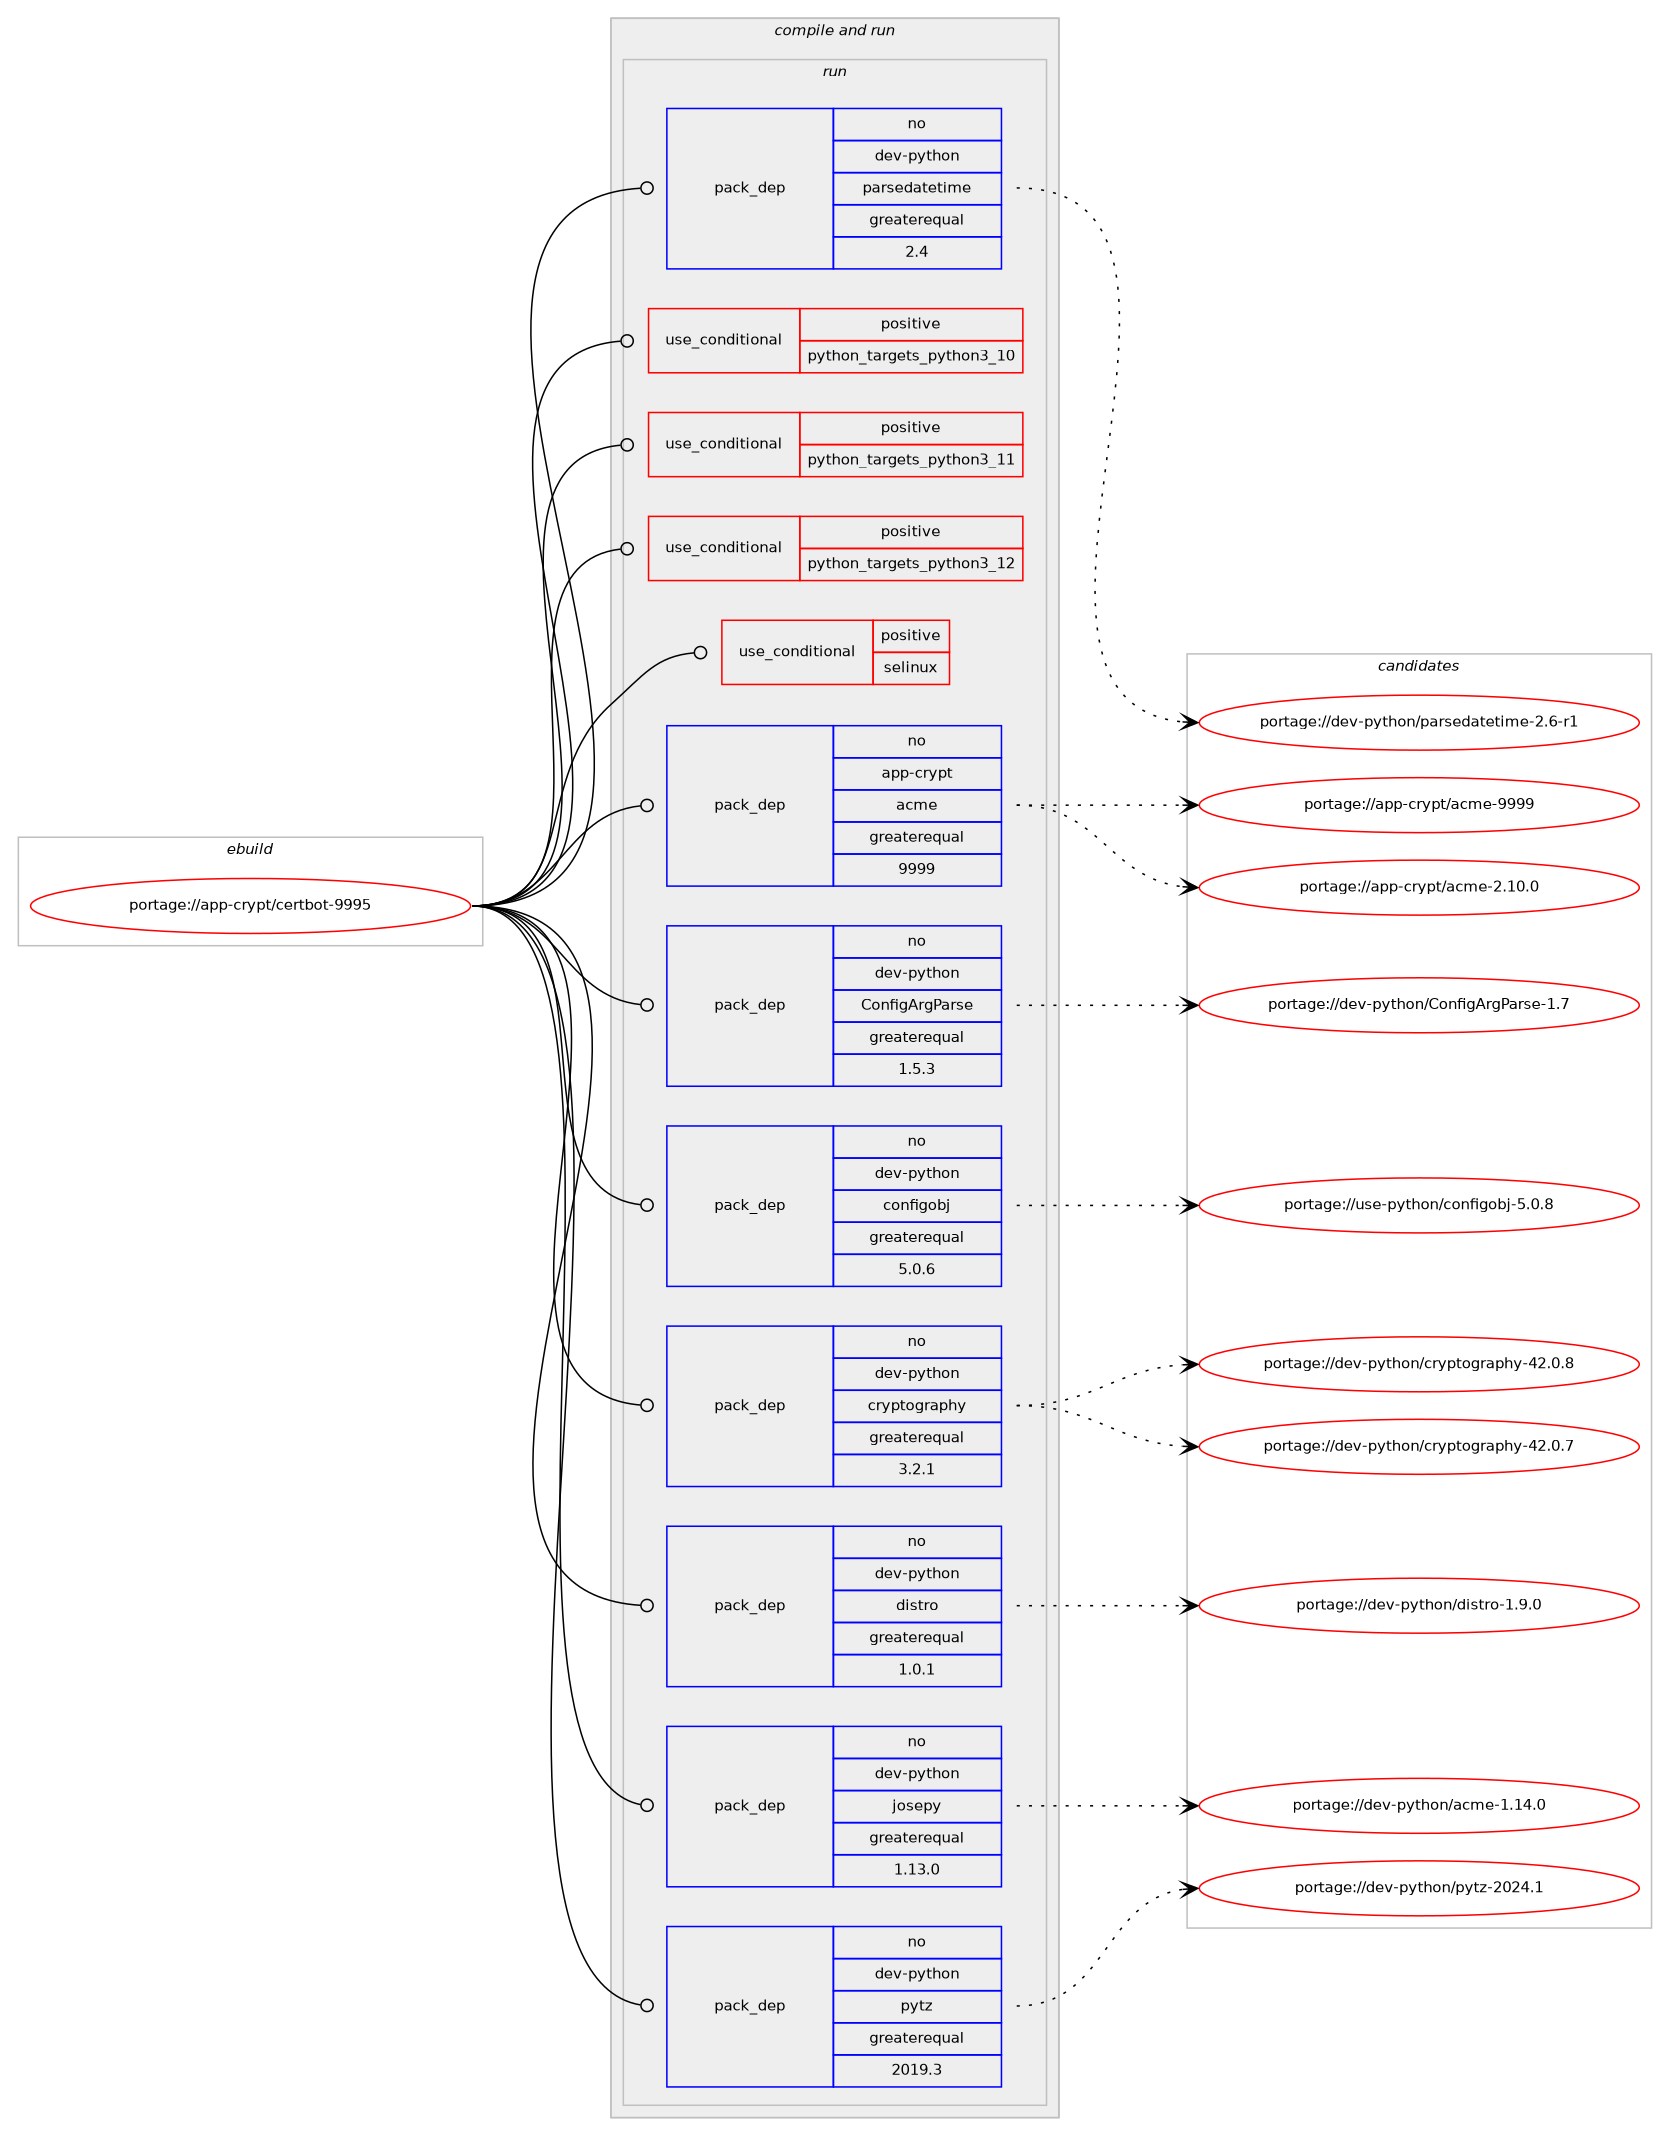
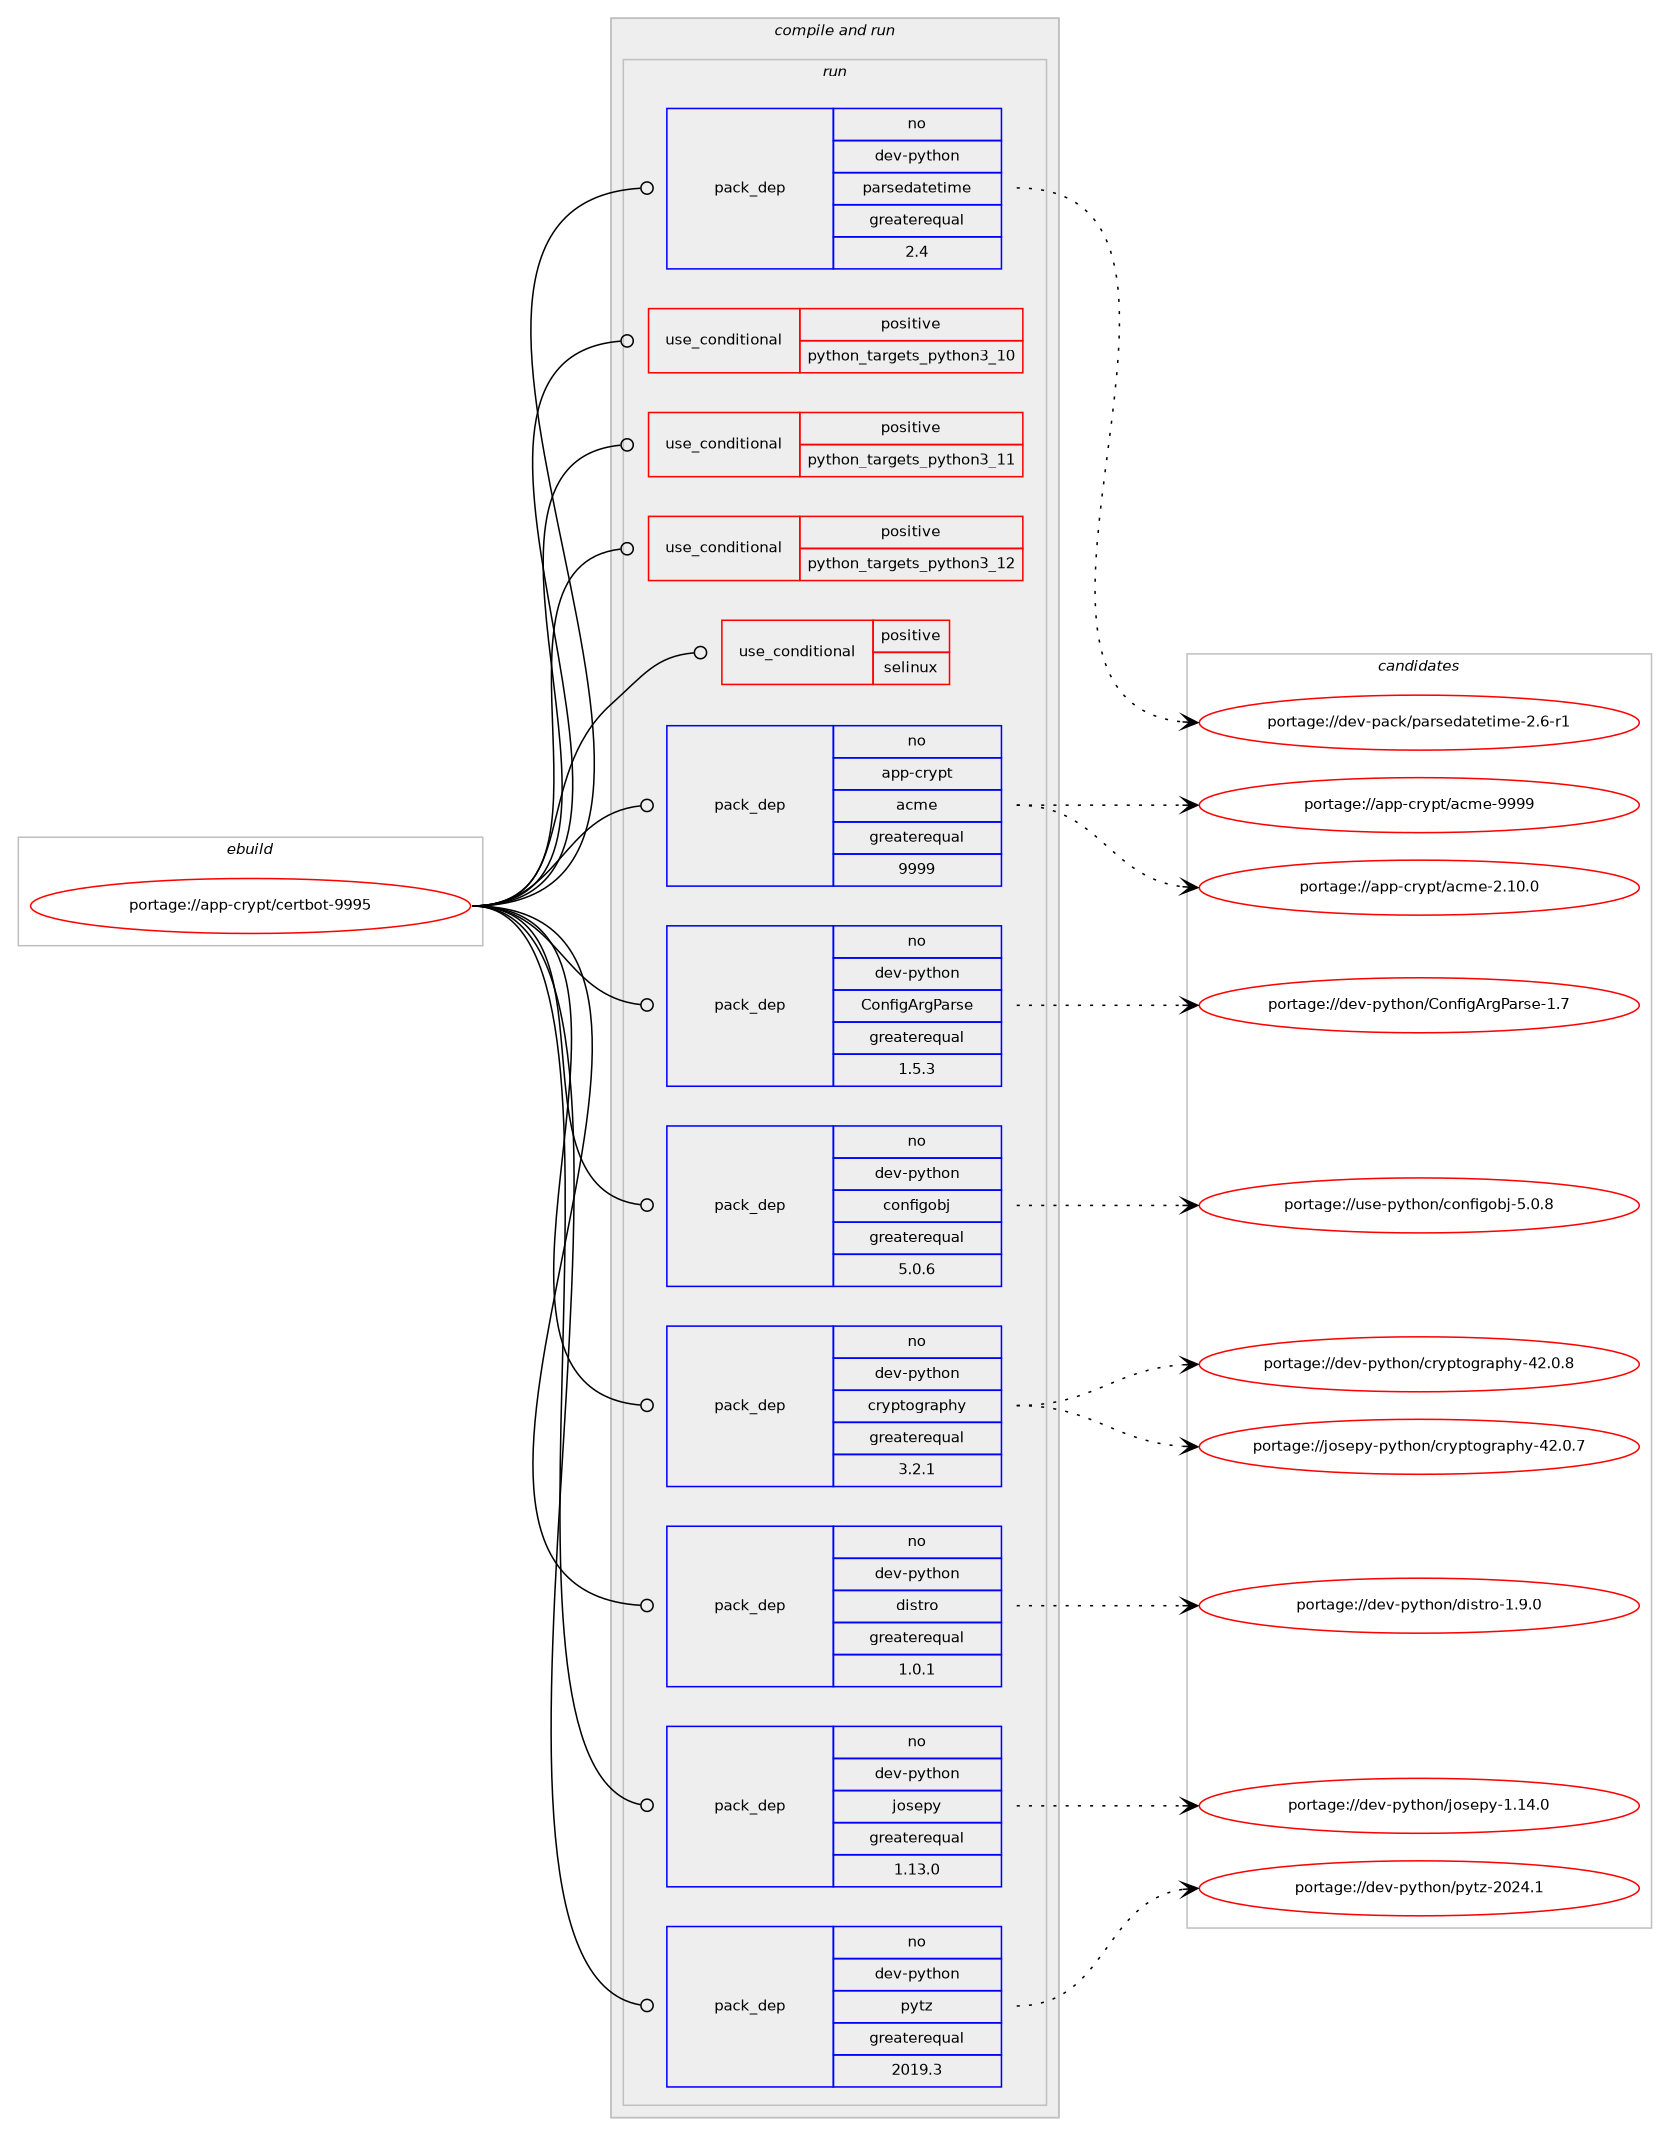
node "portage://dev-python/parsedatetime-2.6-r1": label "portage://dev-python/parsedatetime-2.6-r1" -> "portage://dev-pack/parsedatetime-2.6-r1"
node "portage://dev-python/cryptography-42.0.7": label "portage://dev-python/cryptography-42.0.7" -> "portage://josepy-python/cryptography-42.0.7"
node "portage://dev-python/acme-1.14.0": label "portage://dev-python/acme-1.14.0" -> "portage://dev-python/josepy-1.14.0"
